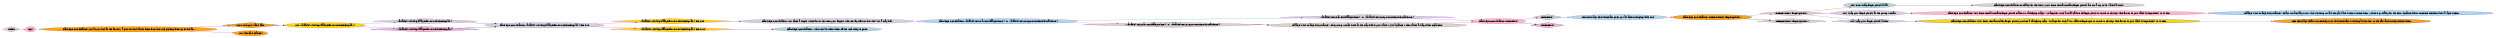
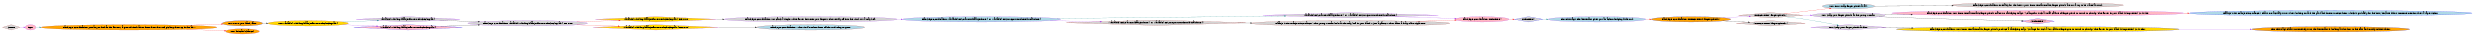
edge "Hand/Eye Coordination: IsKimHere()" -> "!(IsKimHere())": now "You: Snap your finger pistols at the young woman." -> "!(IsKimHere())"
node "You: Move your hand, fast!": shape diamond -> ellipse
